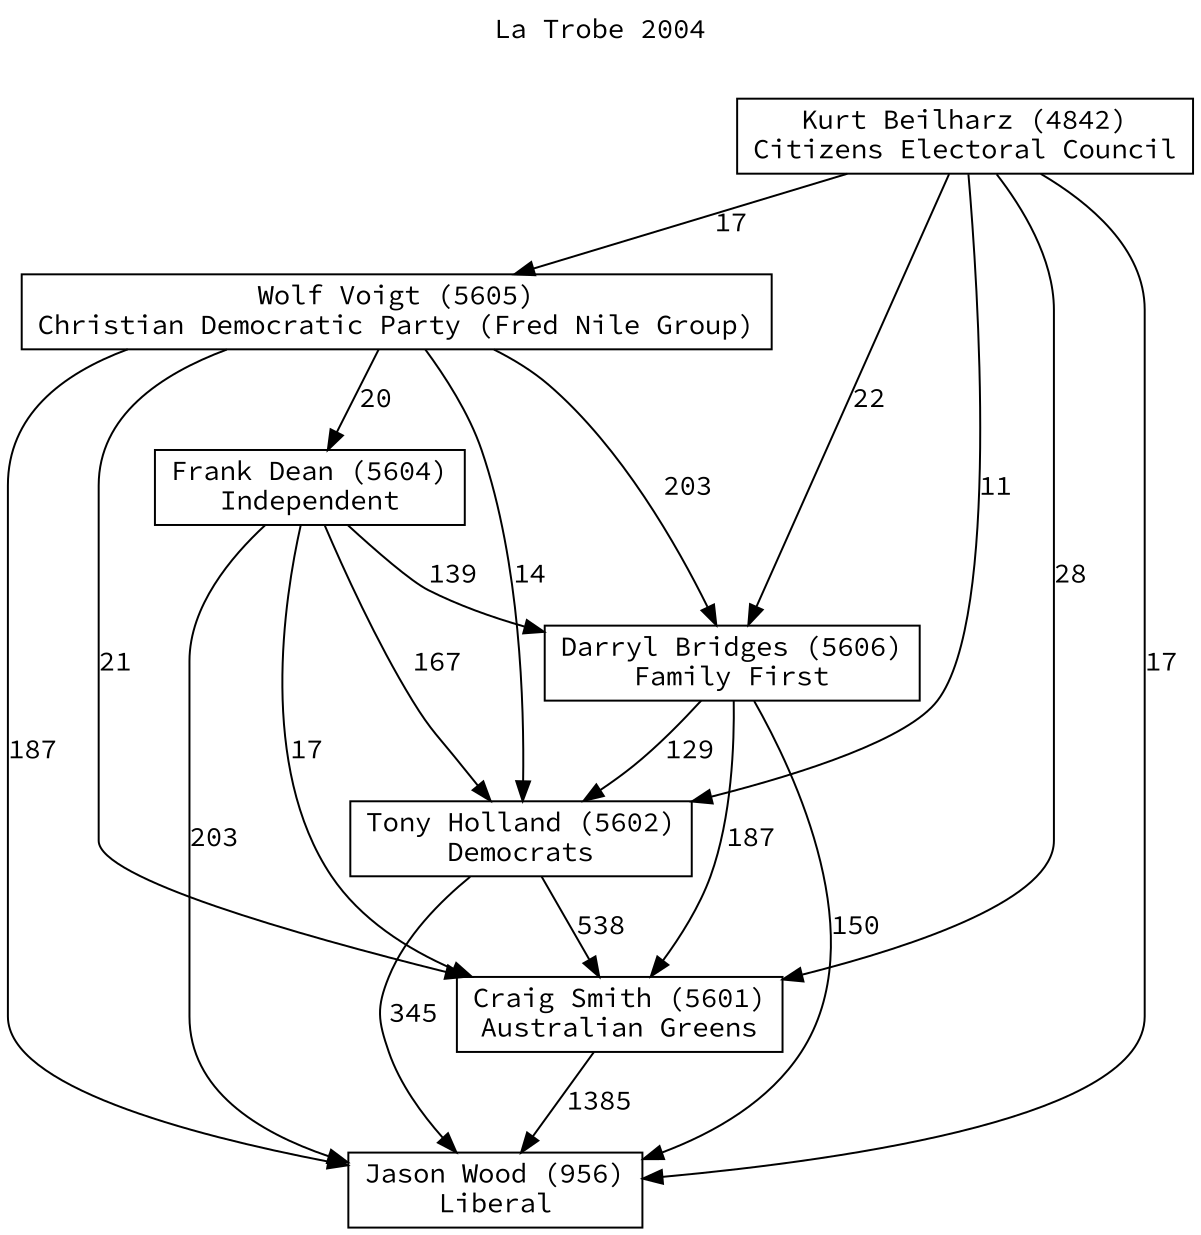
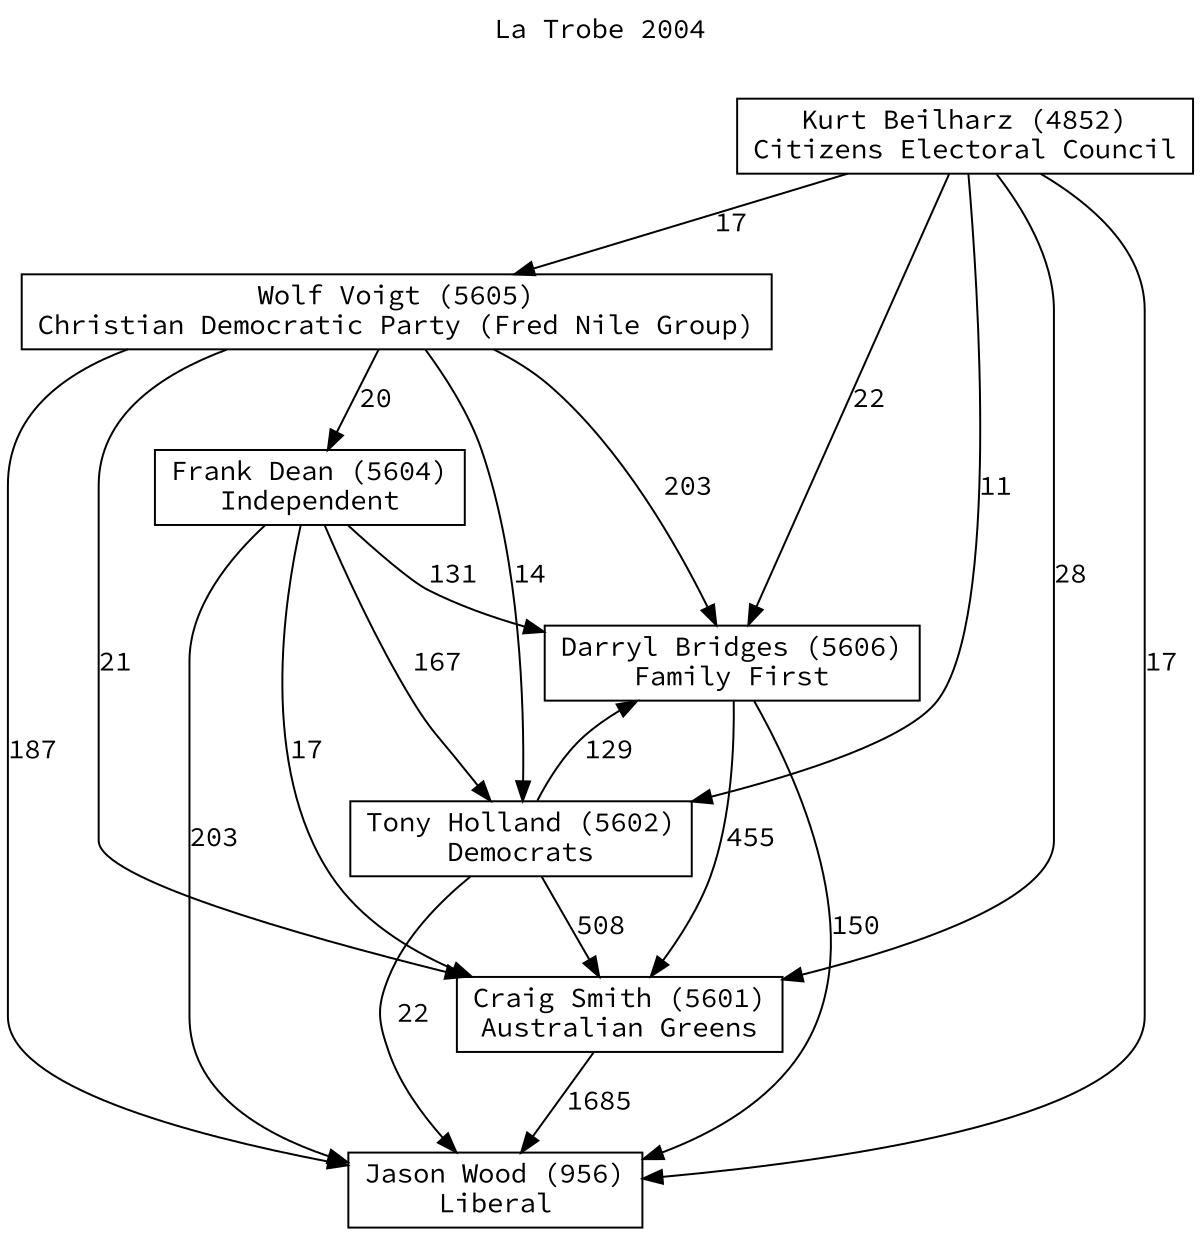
node "Kurt Beilharz (4842) Citizens Electoral Council": label "Kurt Beilharz (4842) Citizens Electoral Council" -> "Kurt Beilharz (4852) Citizens Electoral Council"
edge "Frank Dean (5604) Independent" -> "Darryl Bridges (5606) Family First": label "139" -> "131"
edge "Darryl Bridges (5606) Family First" -> "Tony Holland (5602) Democrats": reversed
edge "Darryl Bridges (5606) Family First" -> "Craig Smith (5601) Australian Greens": label "187" -> "455"
edge "Tony Holland (5602) Democrats" -> "Craig Smith (5601) Australian Greens": label "538" -> "508"
edge "Tony Holland (5602) Democrats" -> "Jason Wood (956) Liberal": label "345" -> "22"
edge "Craig Smith (5601) Australian Greens" -> "Jason Wood (956) Liberal": label "1385" -> "1685"
